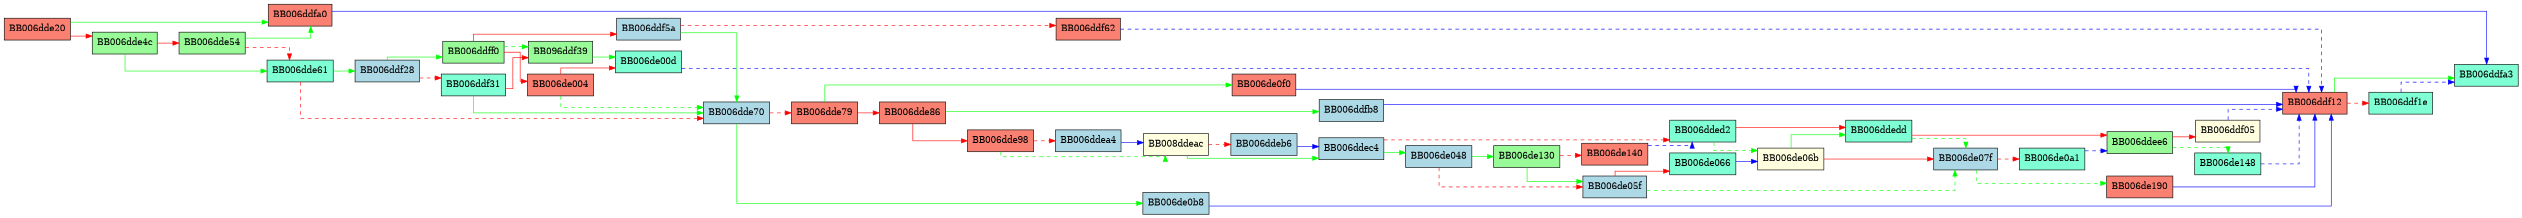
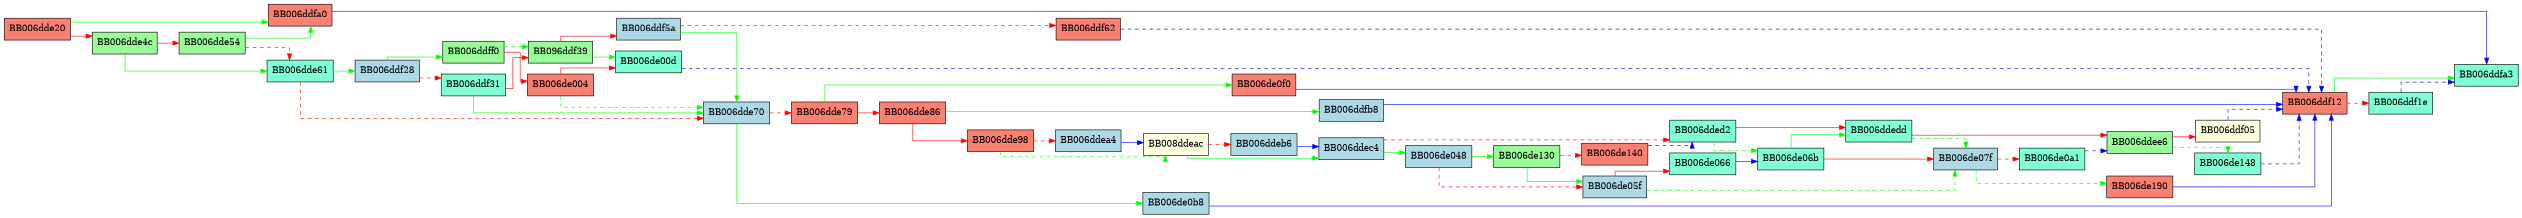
edge "BB006ddff0" -> "BB006ddf5a": now "BB096ddf39" -> "BB006ddf5a"
node "BB006de06b": fillcolor lightyellow -> aquamarine
